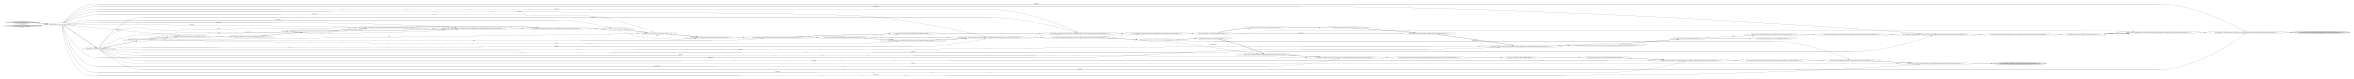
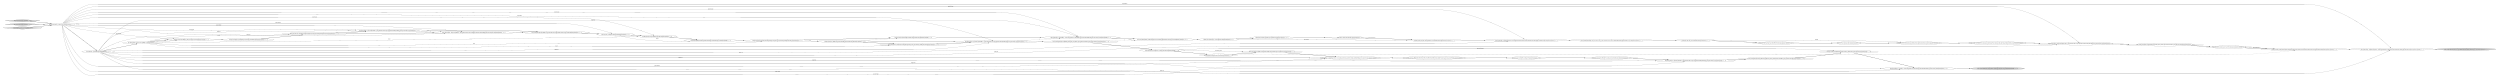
node "testQueryParentInstanceBySubId['1', '0', '0']": added
node "subTask.setProcessInstanceId(1)@@@26@@@['0', '0', '1']": added
